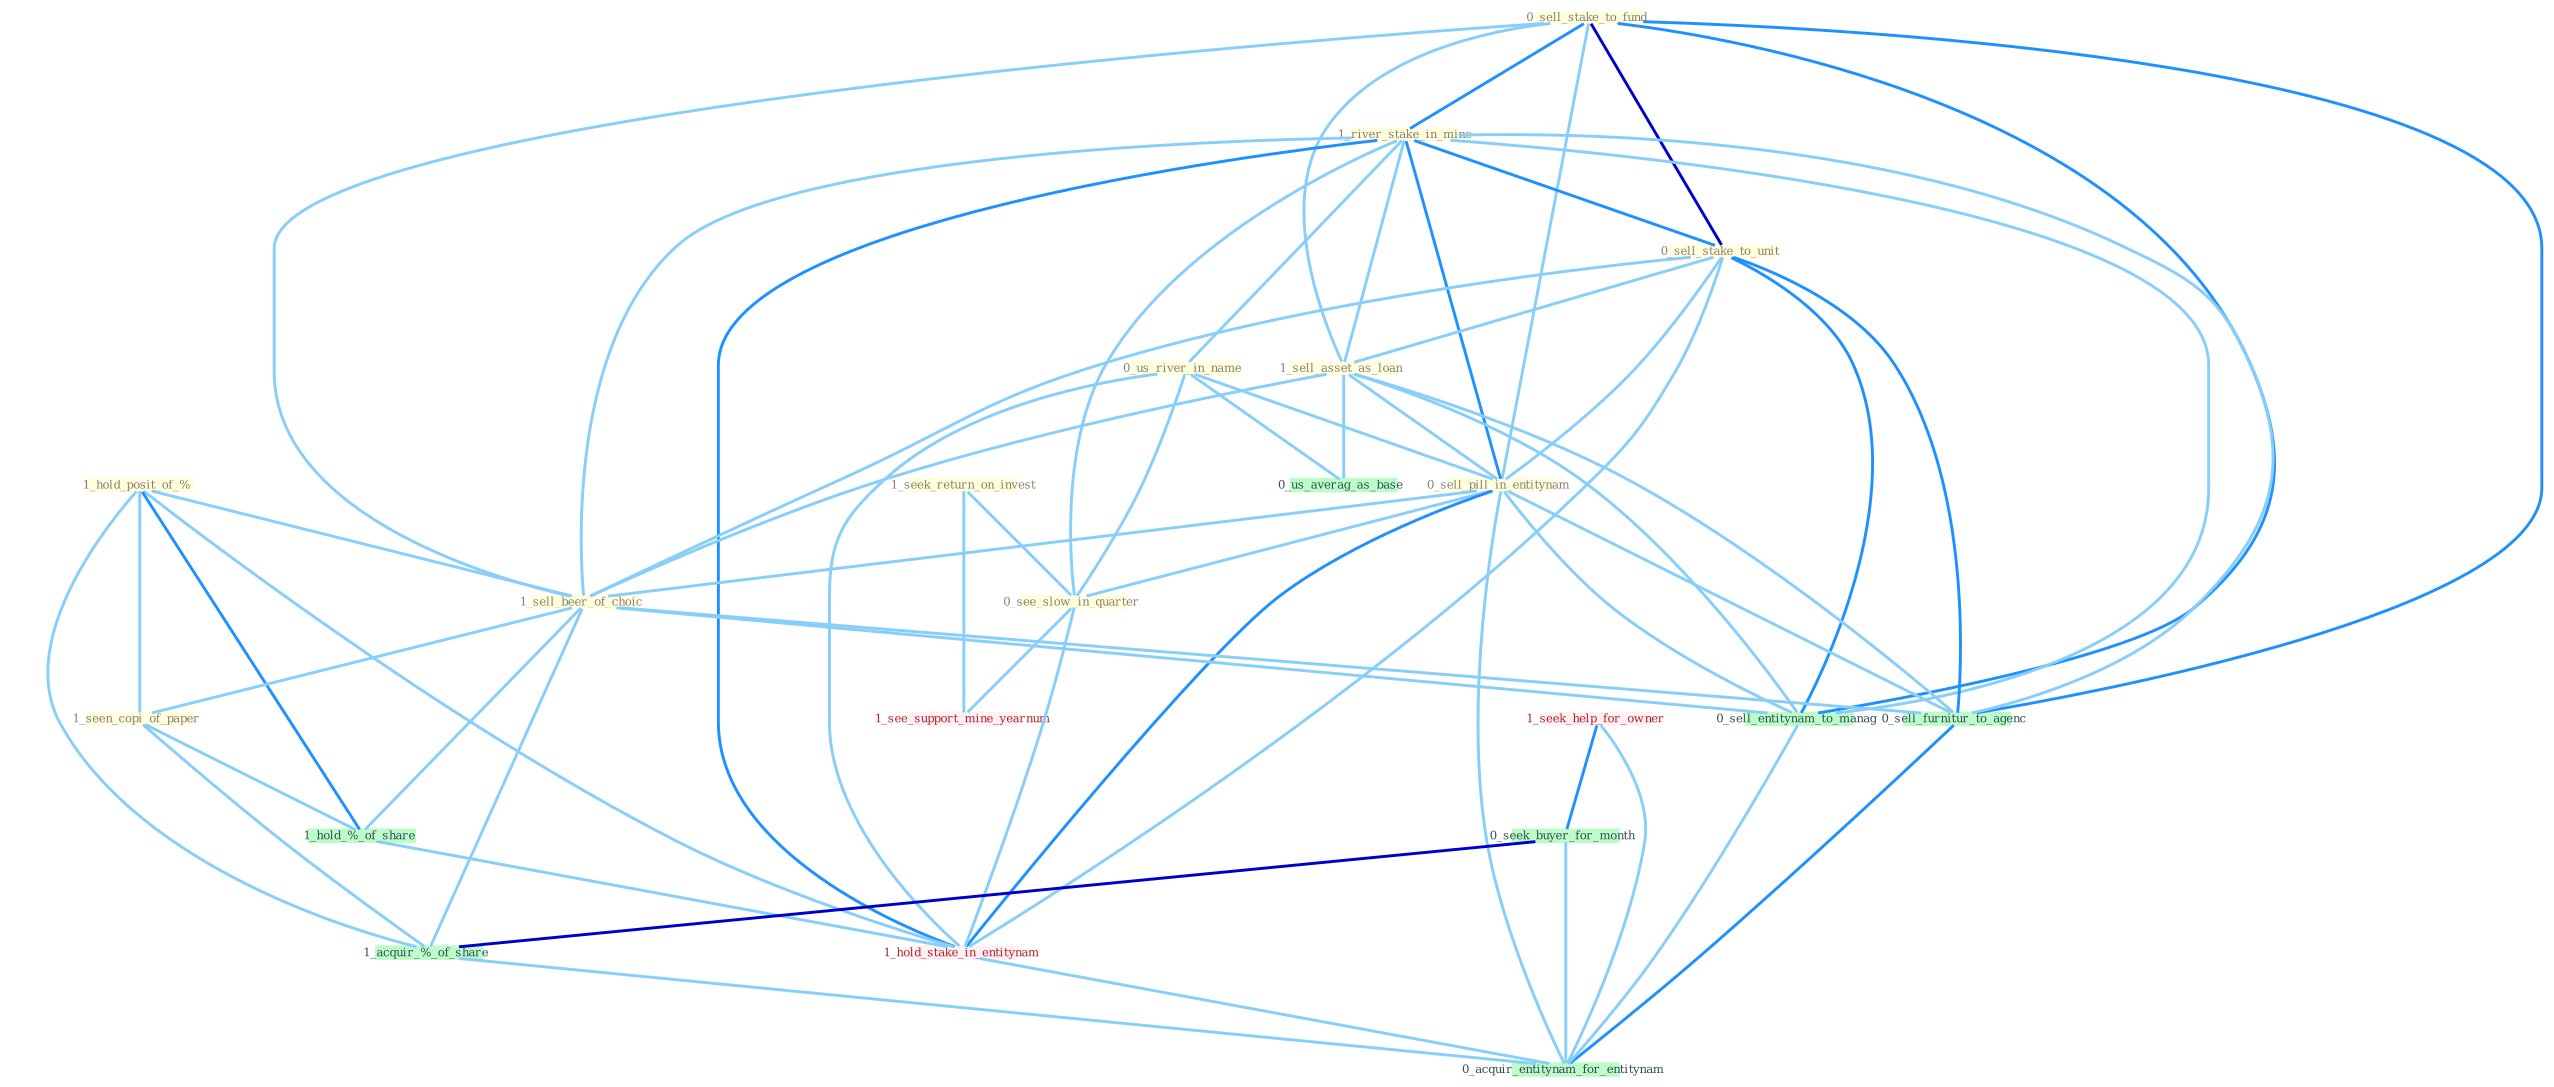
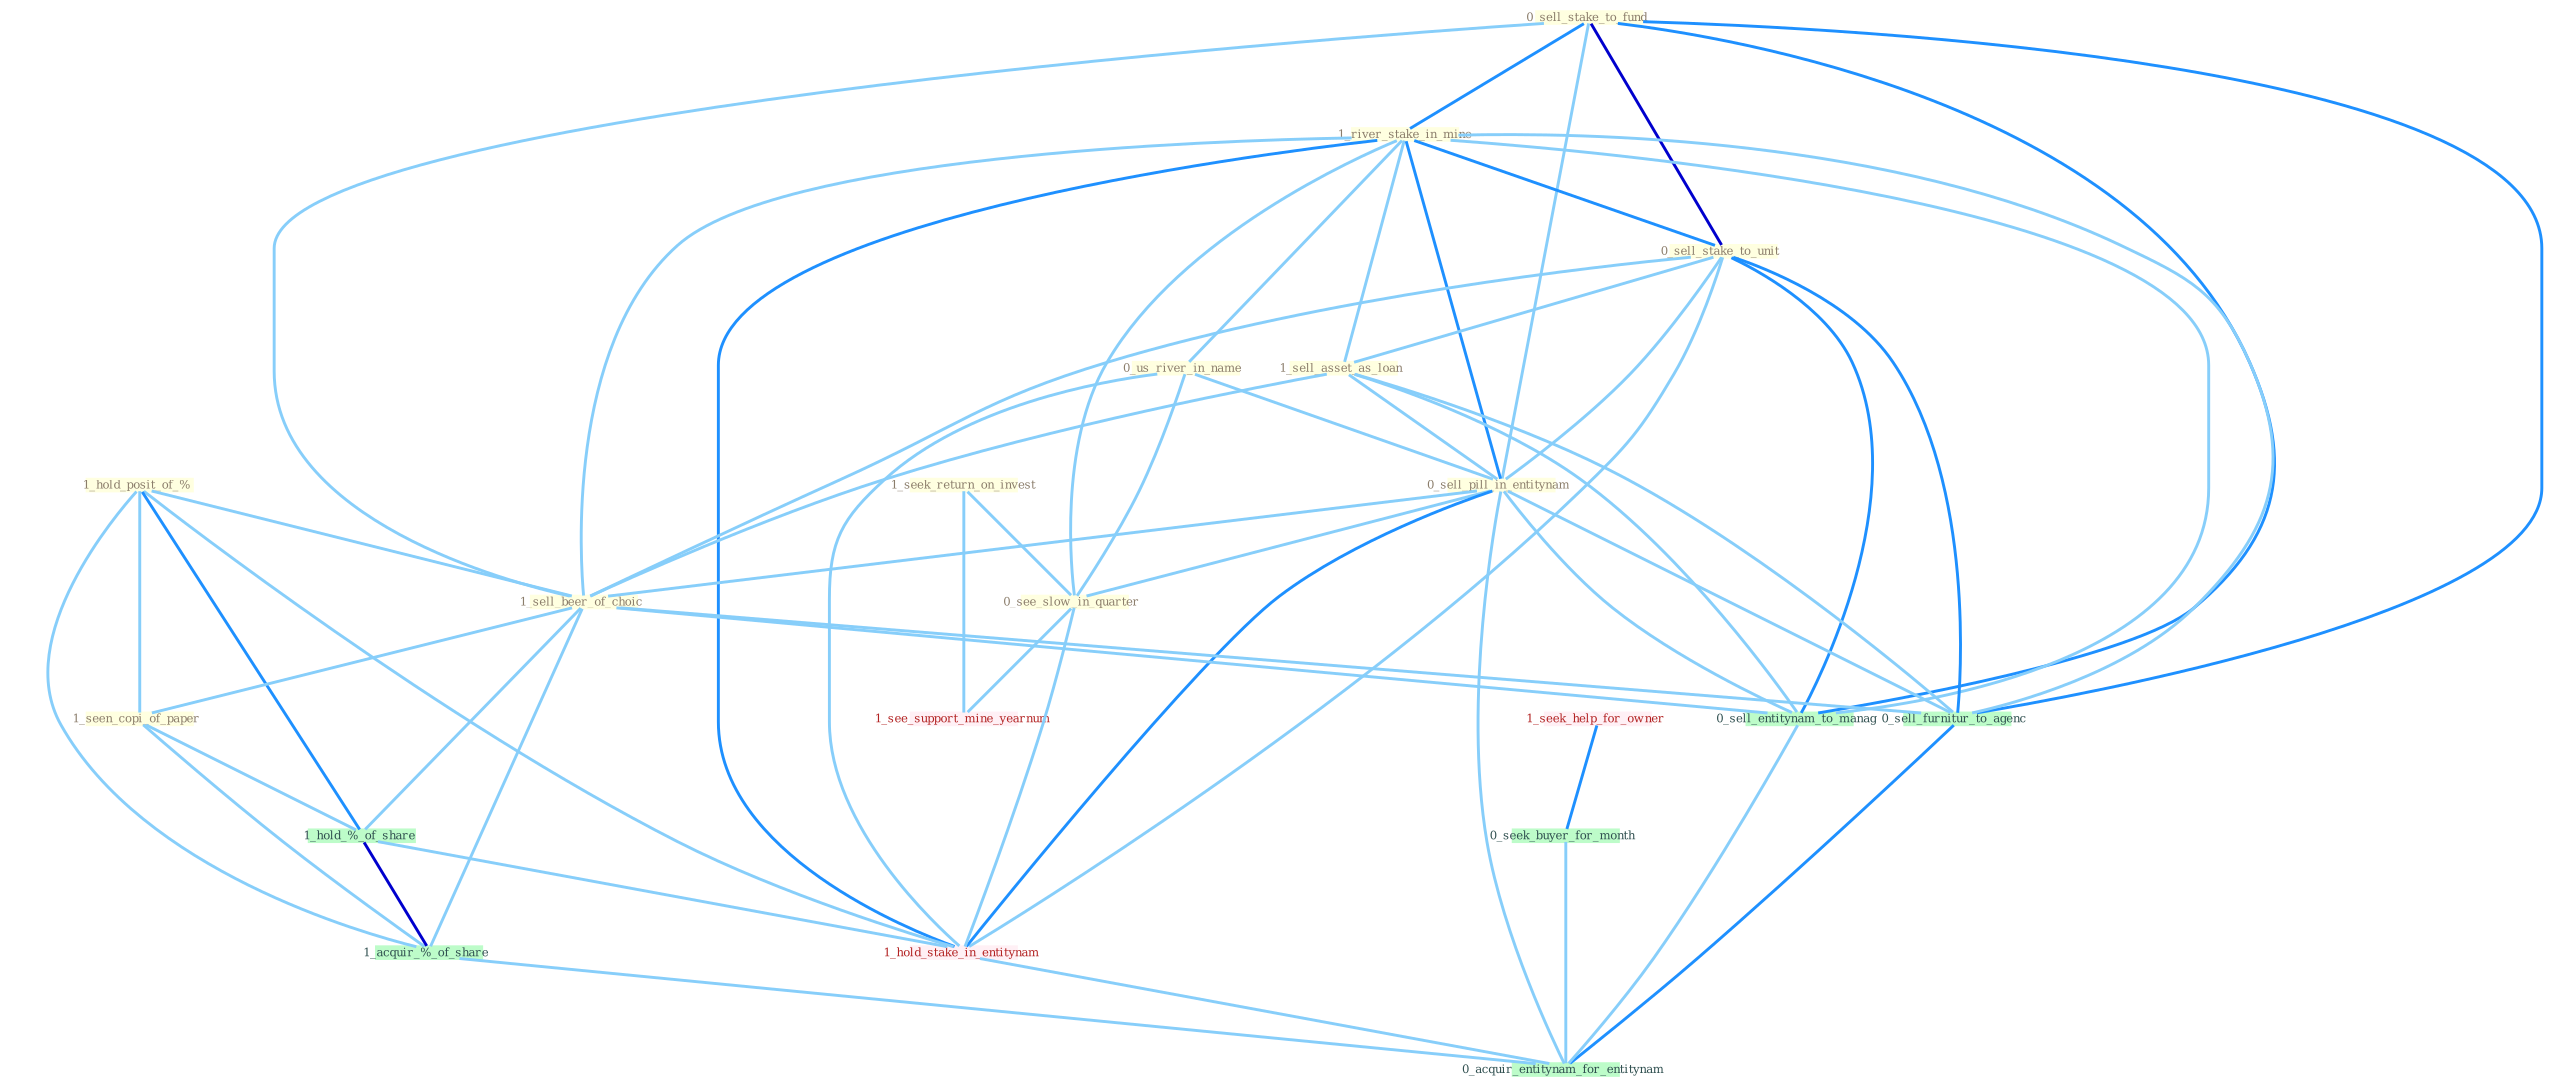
edge "0_sell_stake_to_fund" -- "1_sell_asset_as_loan": removed
node "0_us_averag_as_base": removed
edge "1_seek_help_for_owner" -- "0_acquir_entitynam_for_entitynam": removed
edge "0_seek_buyer_for_month" -- "1_acquir_%_of_share": now "1_hold_%_of_share" -- "1_acquir_%_of_share"
